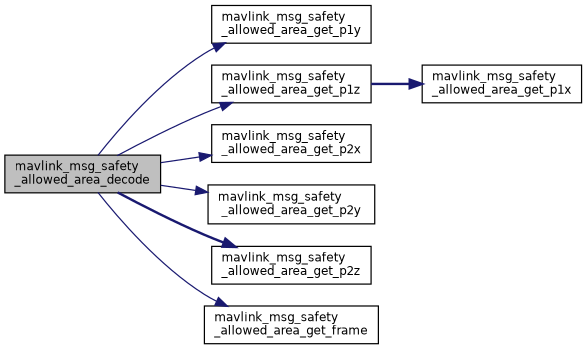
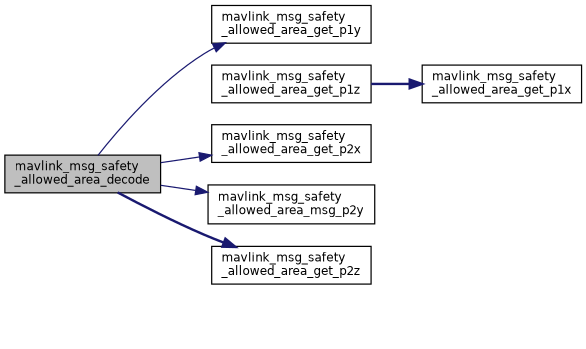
edge "mavlink_msg_safety _allowed_area_decode" -> "mavlink_msg_safety _allowed_area_get_p1z": removed
node "mavlink_msg_safety _allowed_area_get_p2y": label "mavlink_msg_safety _allowed_area_get_p2y" -> "mavlink_msg_safety _allowed_area_msg_p2y"
node "mavlink_msg_safety _allowed_area_get_frame": removed
